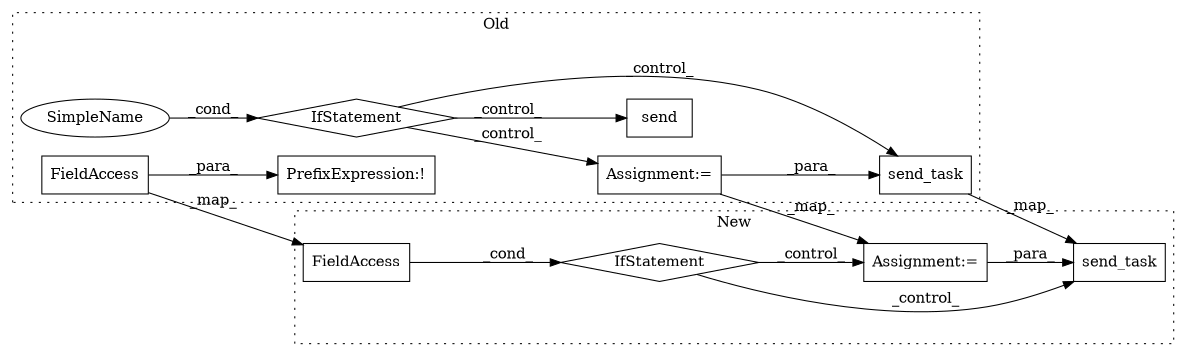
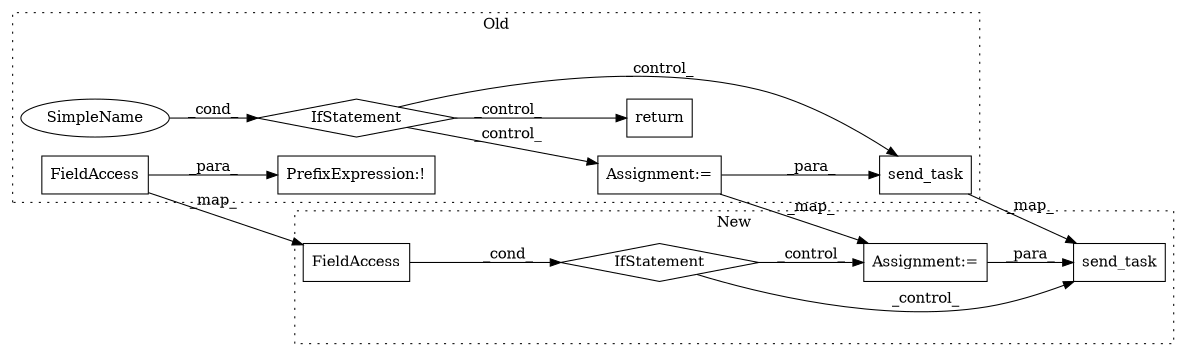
node "send": label "send" -> "return"
